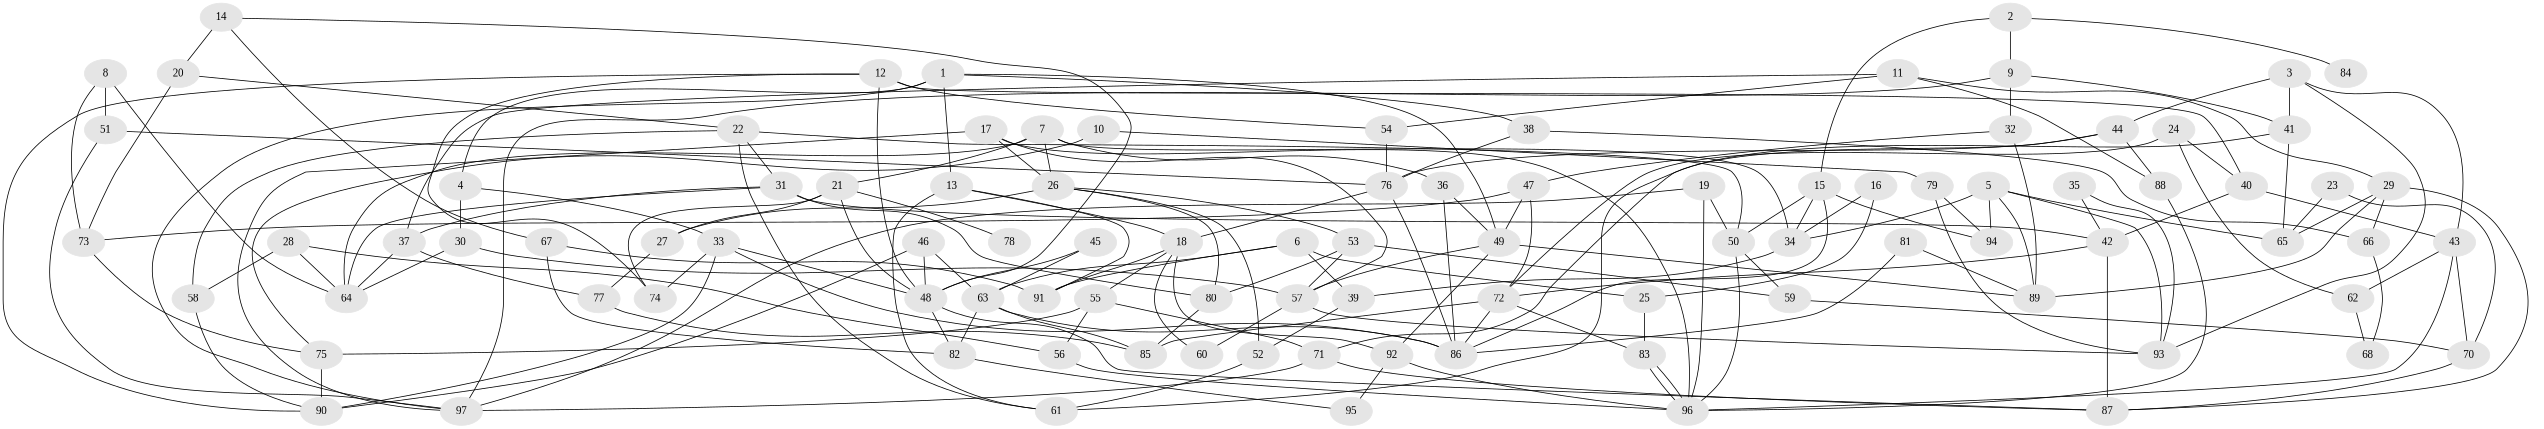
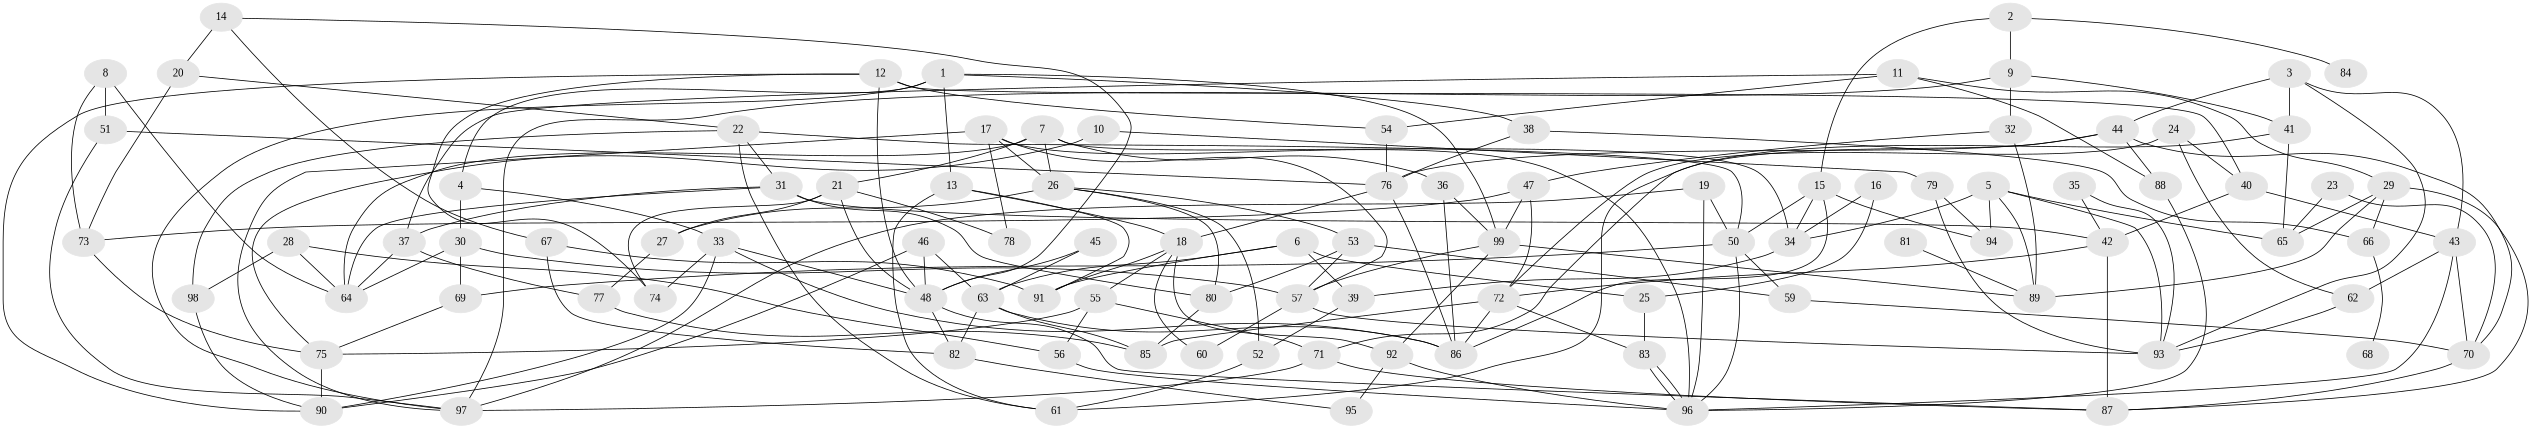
edge "44" -- "70": added
edge "17" -- "78": added
node "49": label "49" -> "99"
node "58": label "58" -> "98"
node "69": added
edge "62" -- "68": now "62" -- "93"
edge "81" -- "86": removed
